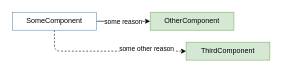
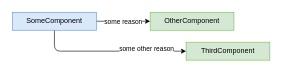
node "SomeComponent": fillcolor #ffffff -> #dae8fc
edge "SomeComponent" -> "ThirdComponent": style dashed -> solid
